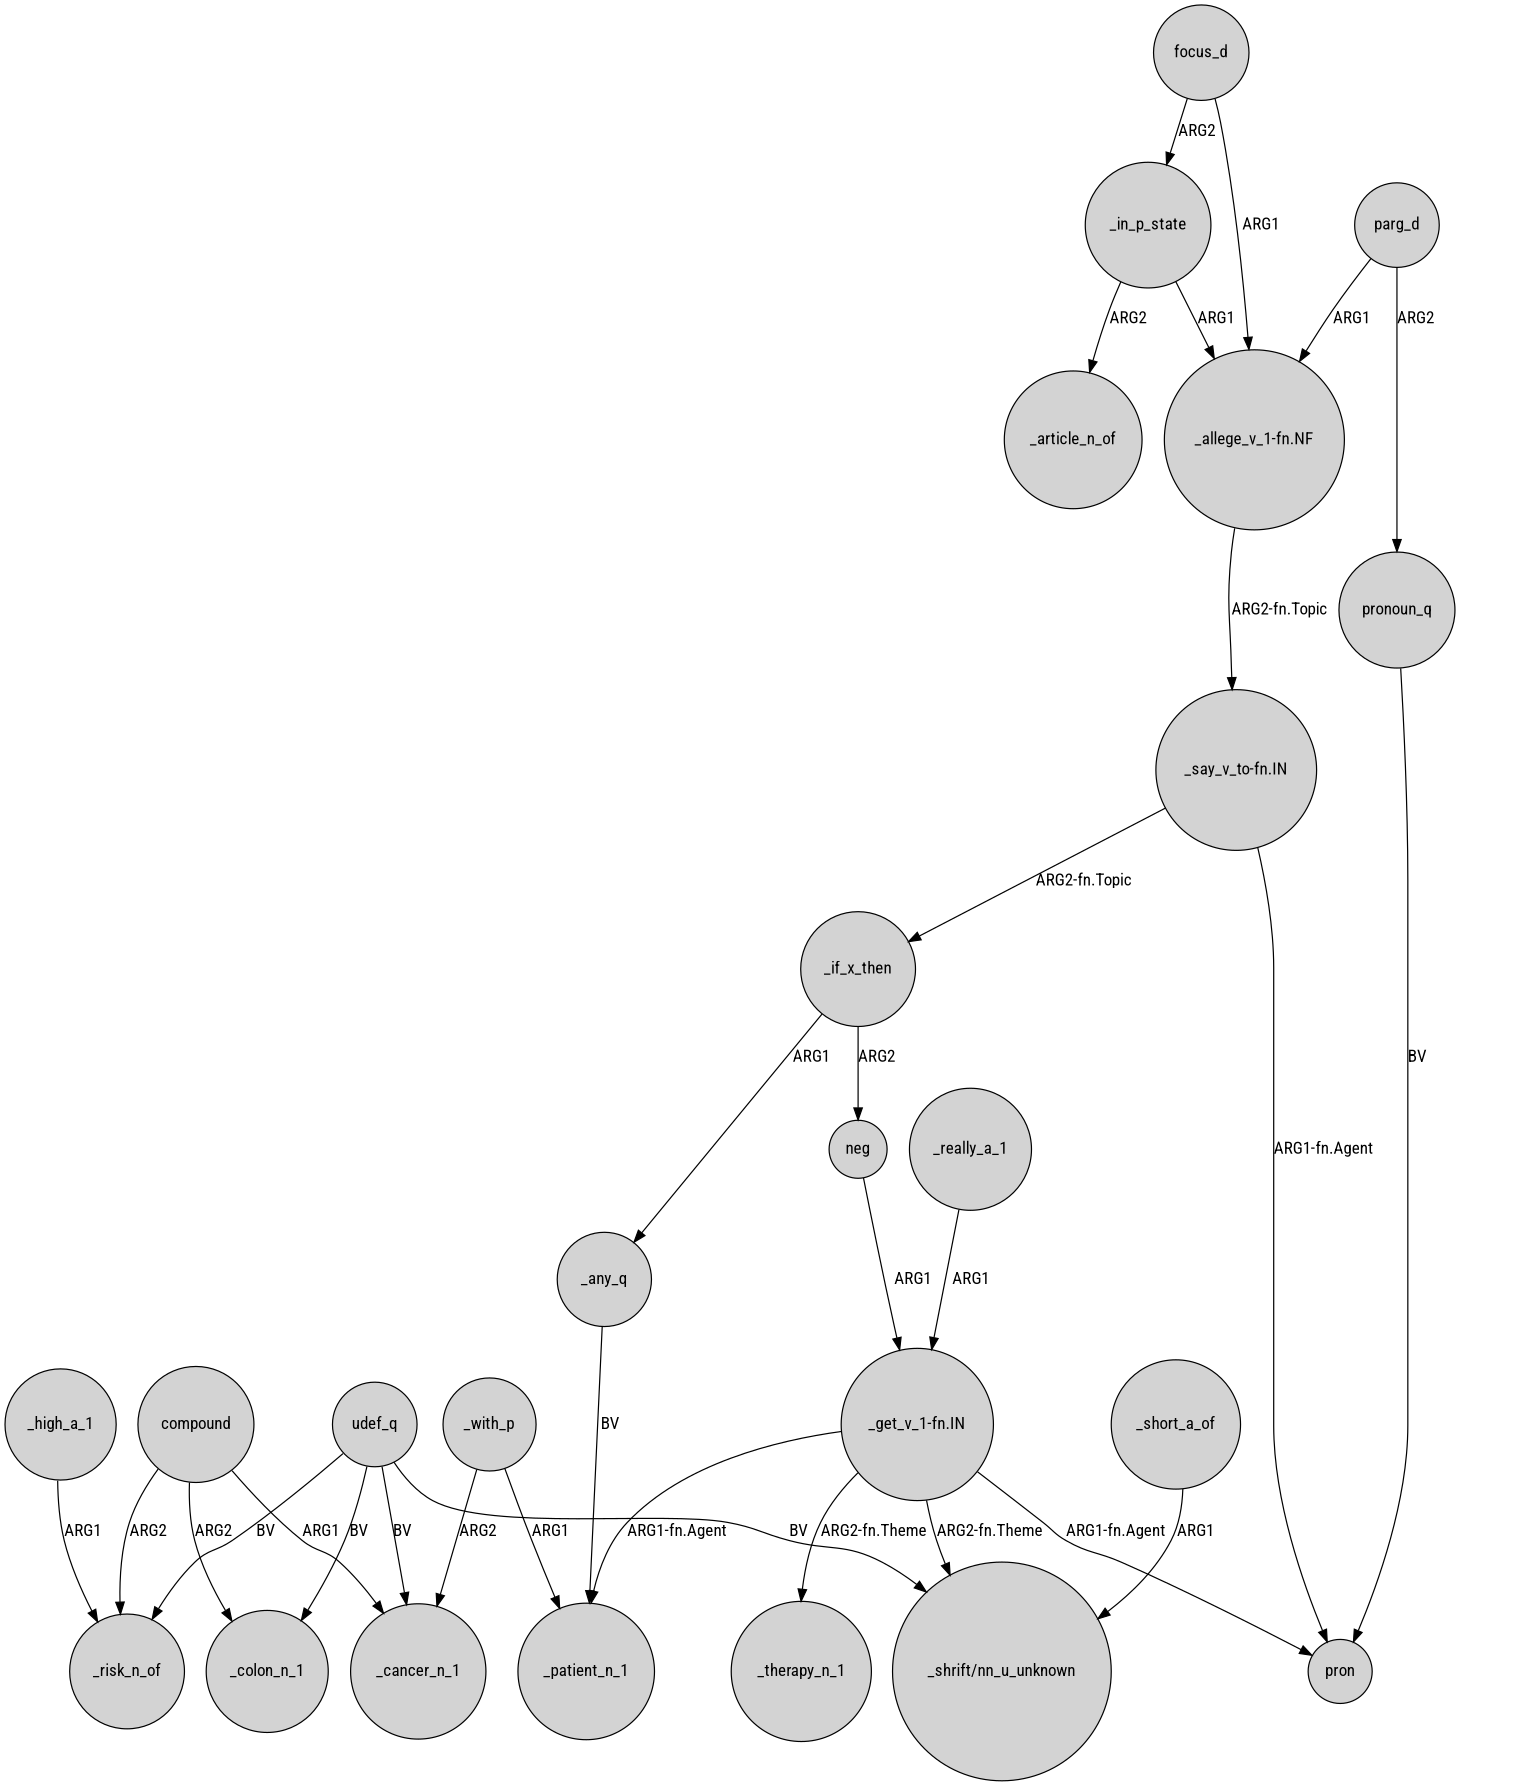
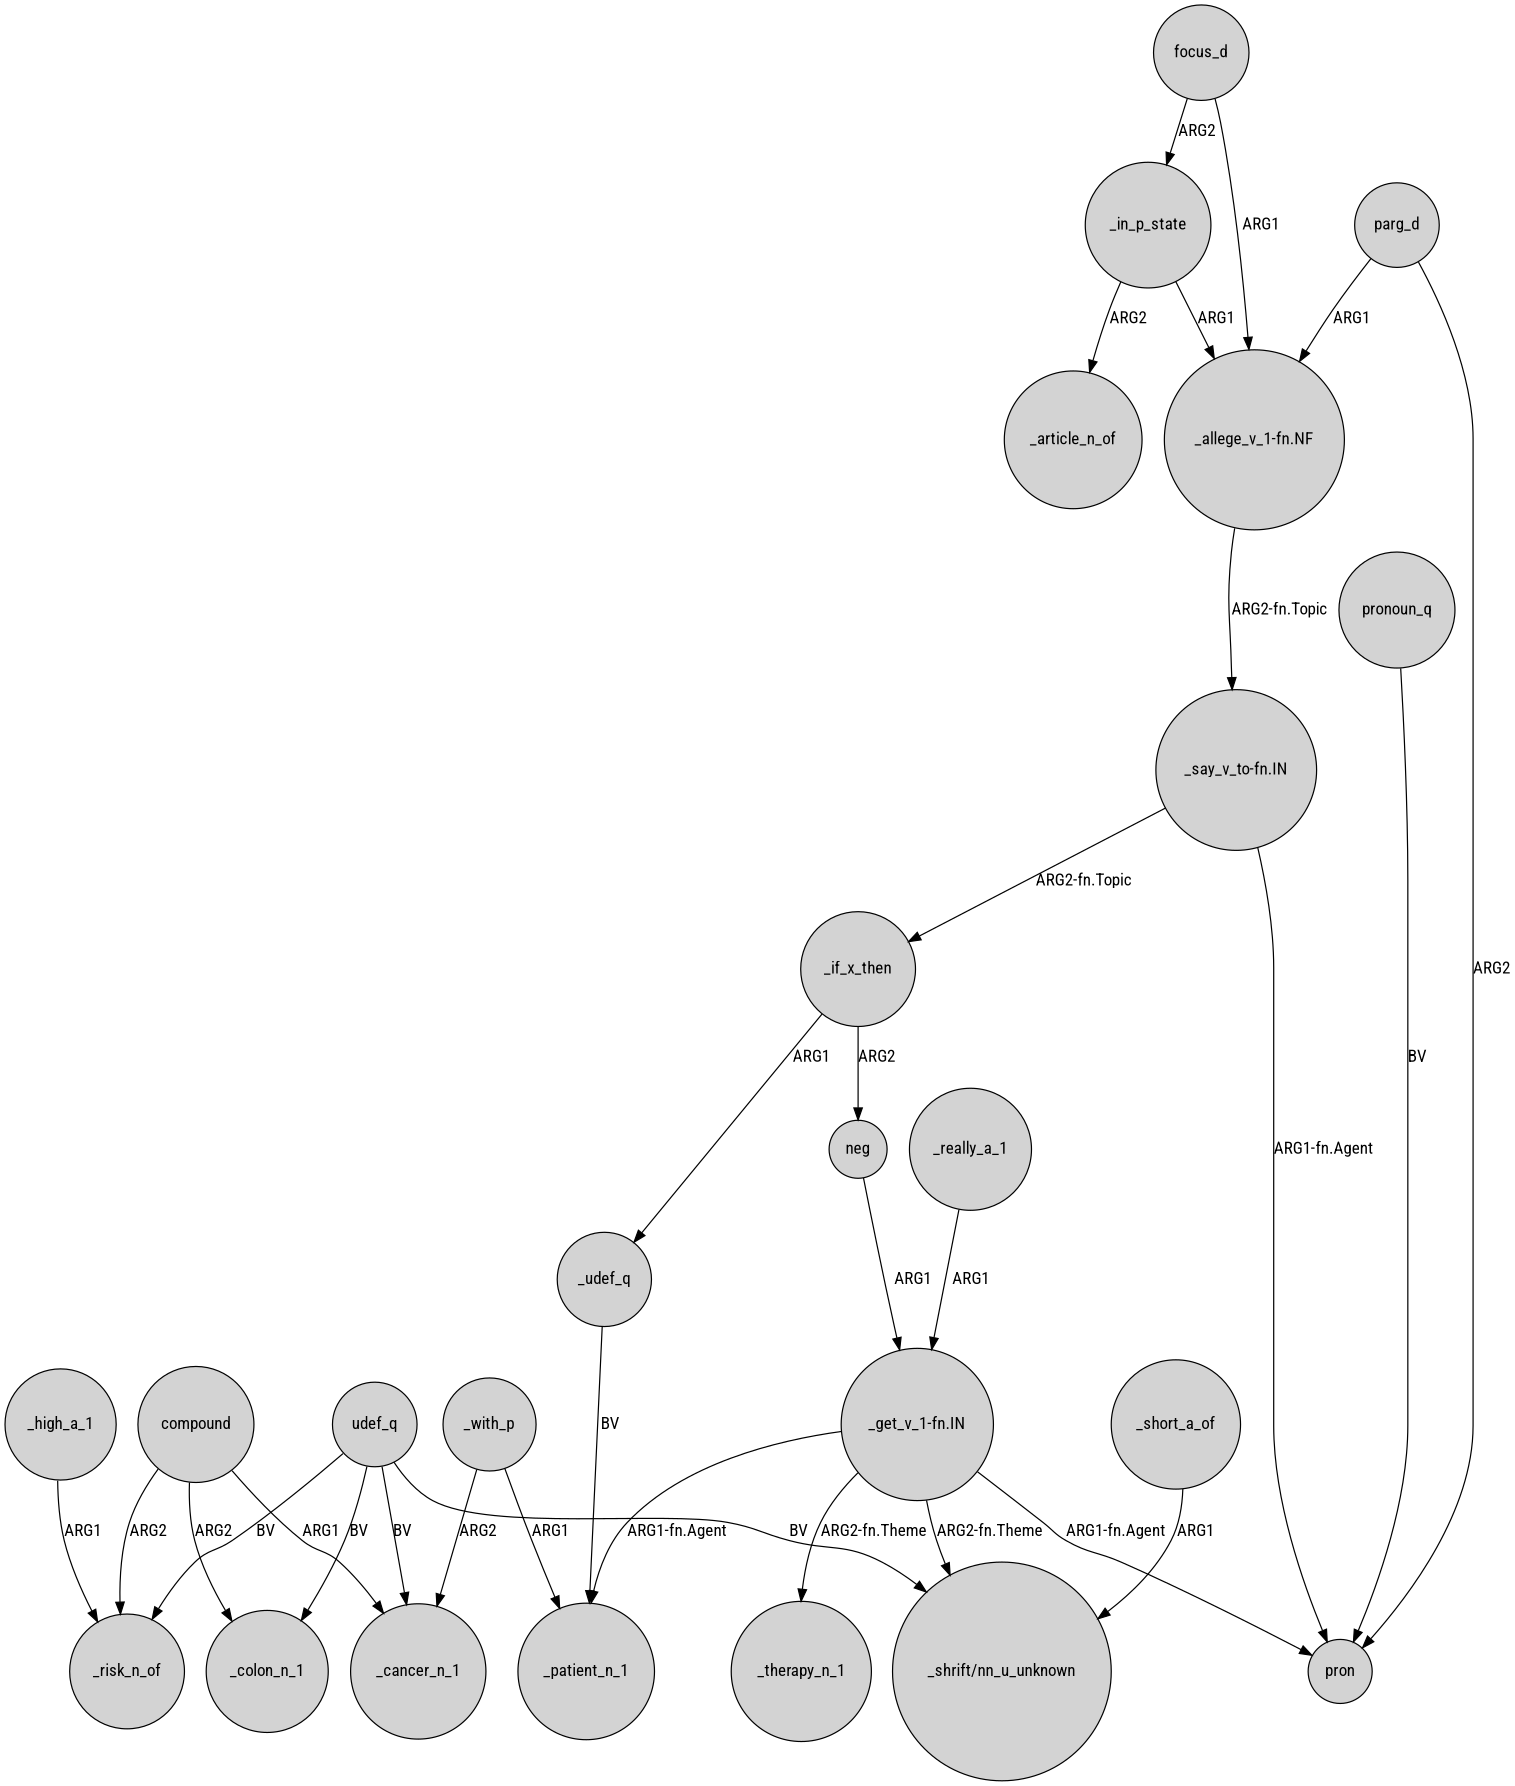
edge "parg_d" -> "pronoun_q": now "parg_d" -> "pron"
node "_any_q": label "_any_q" -> "_udef_q"
